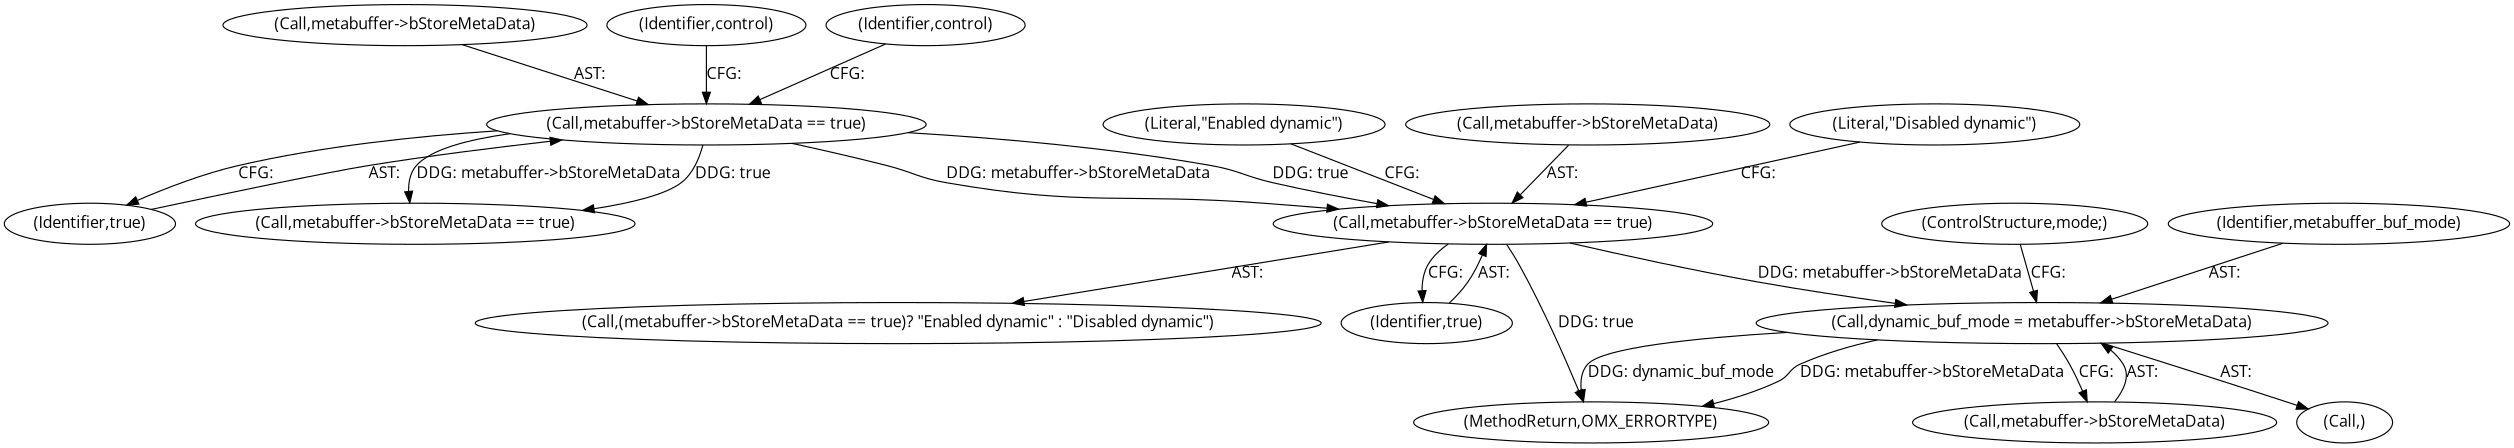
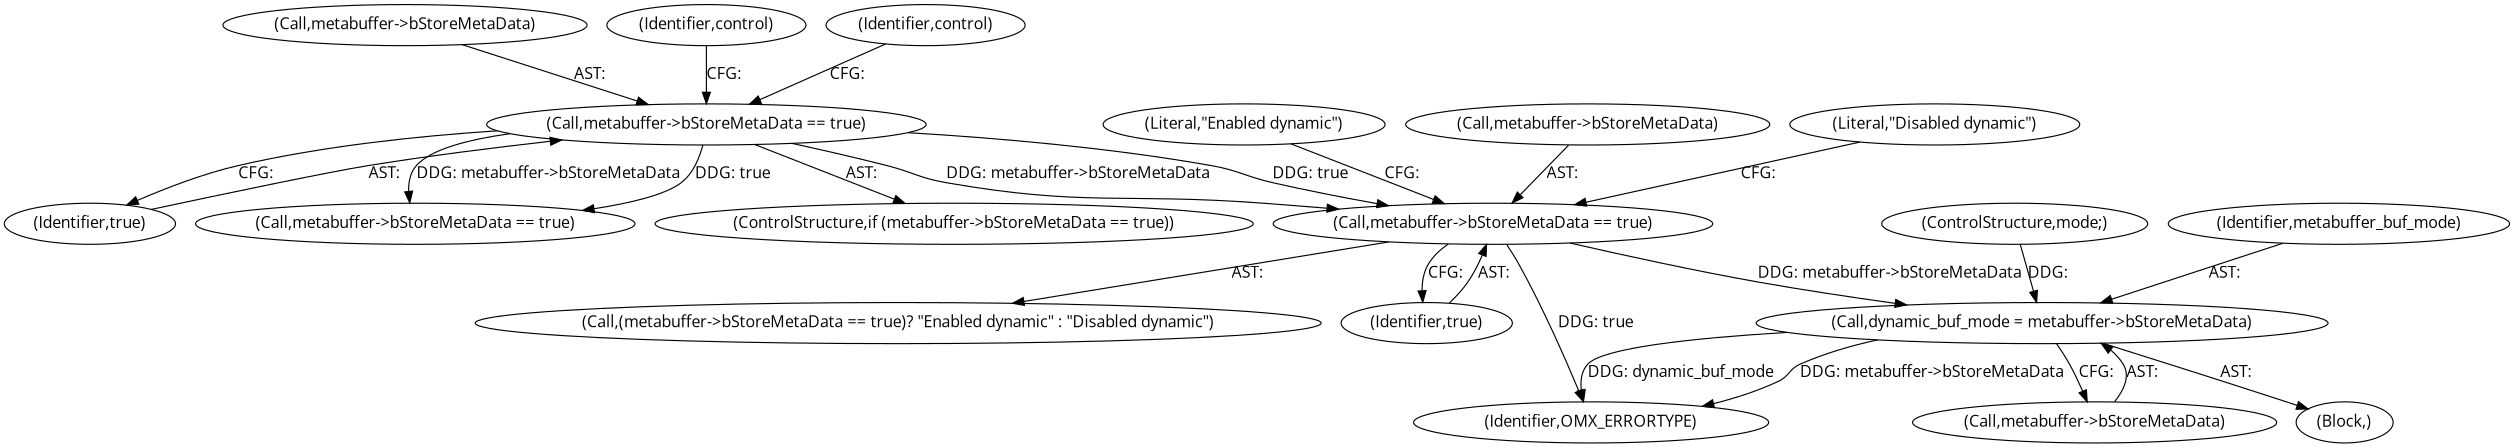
node "(ControlStructure,if (metabuffer->bStoreMetaData == true))": added
edge "(ControlStructure,mode;)" -> "(Call,dynamic_buf_mode = metabuffer->bStoreMetaData)": label "CFG: " -> "DDG: "
node "(MethodReturn,OMX_ERRORTYPE)": label "(MethodReturn,OMX_ERRORTYPE)" -> "(Identifier,OMX_ERRORTYPE)"
node "(Call,)": label "(Call,)" -> "(Block,)"
